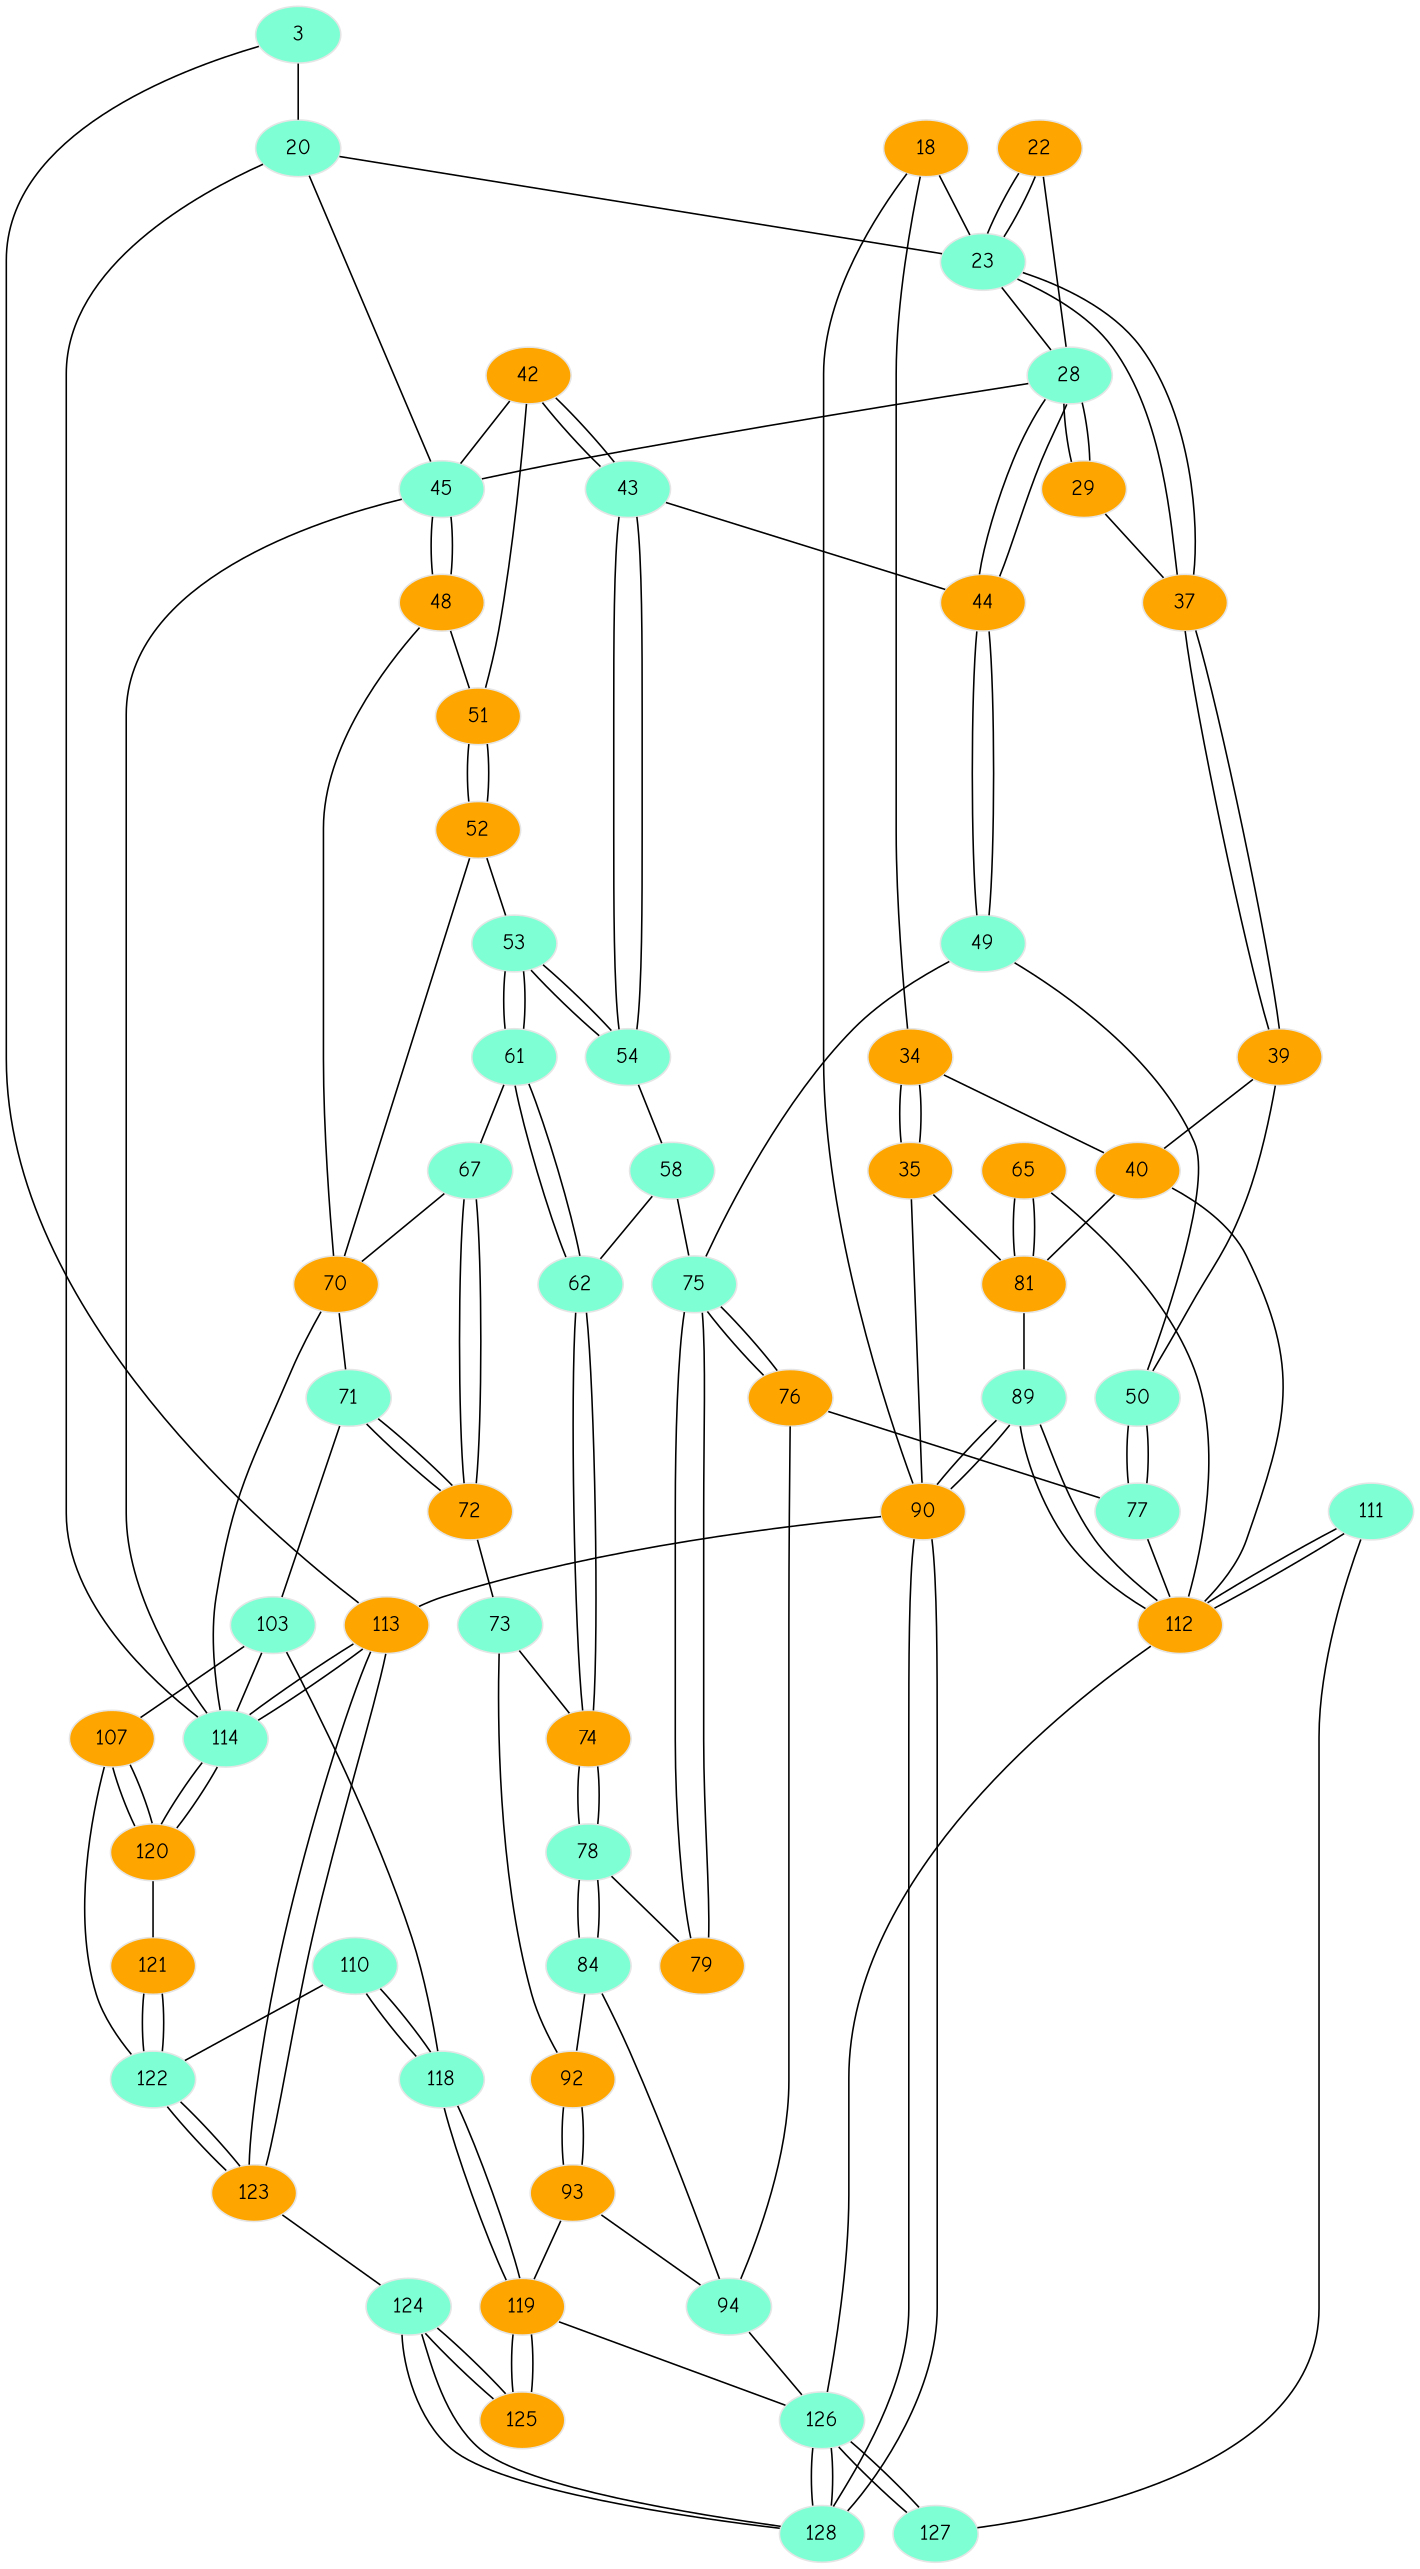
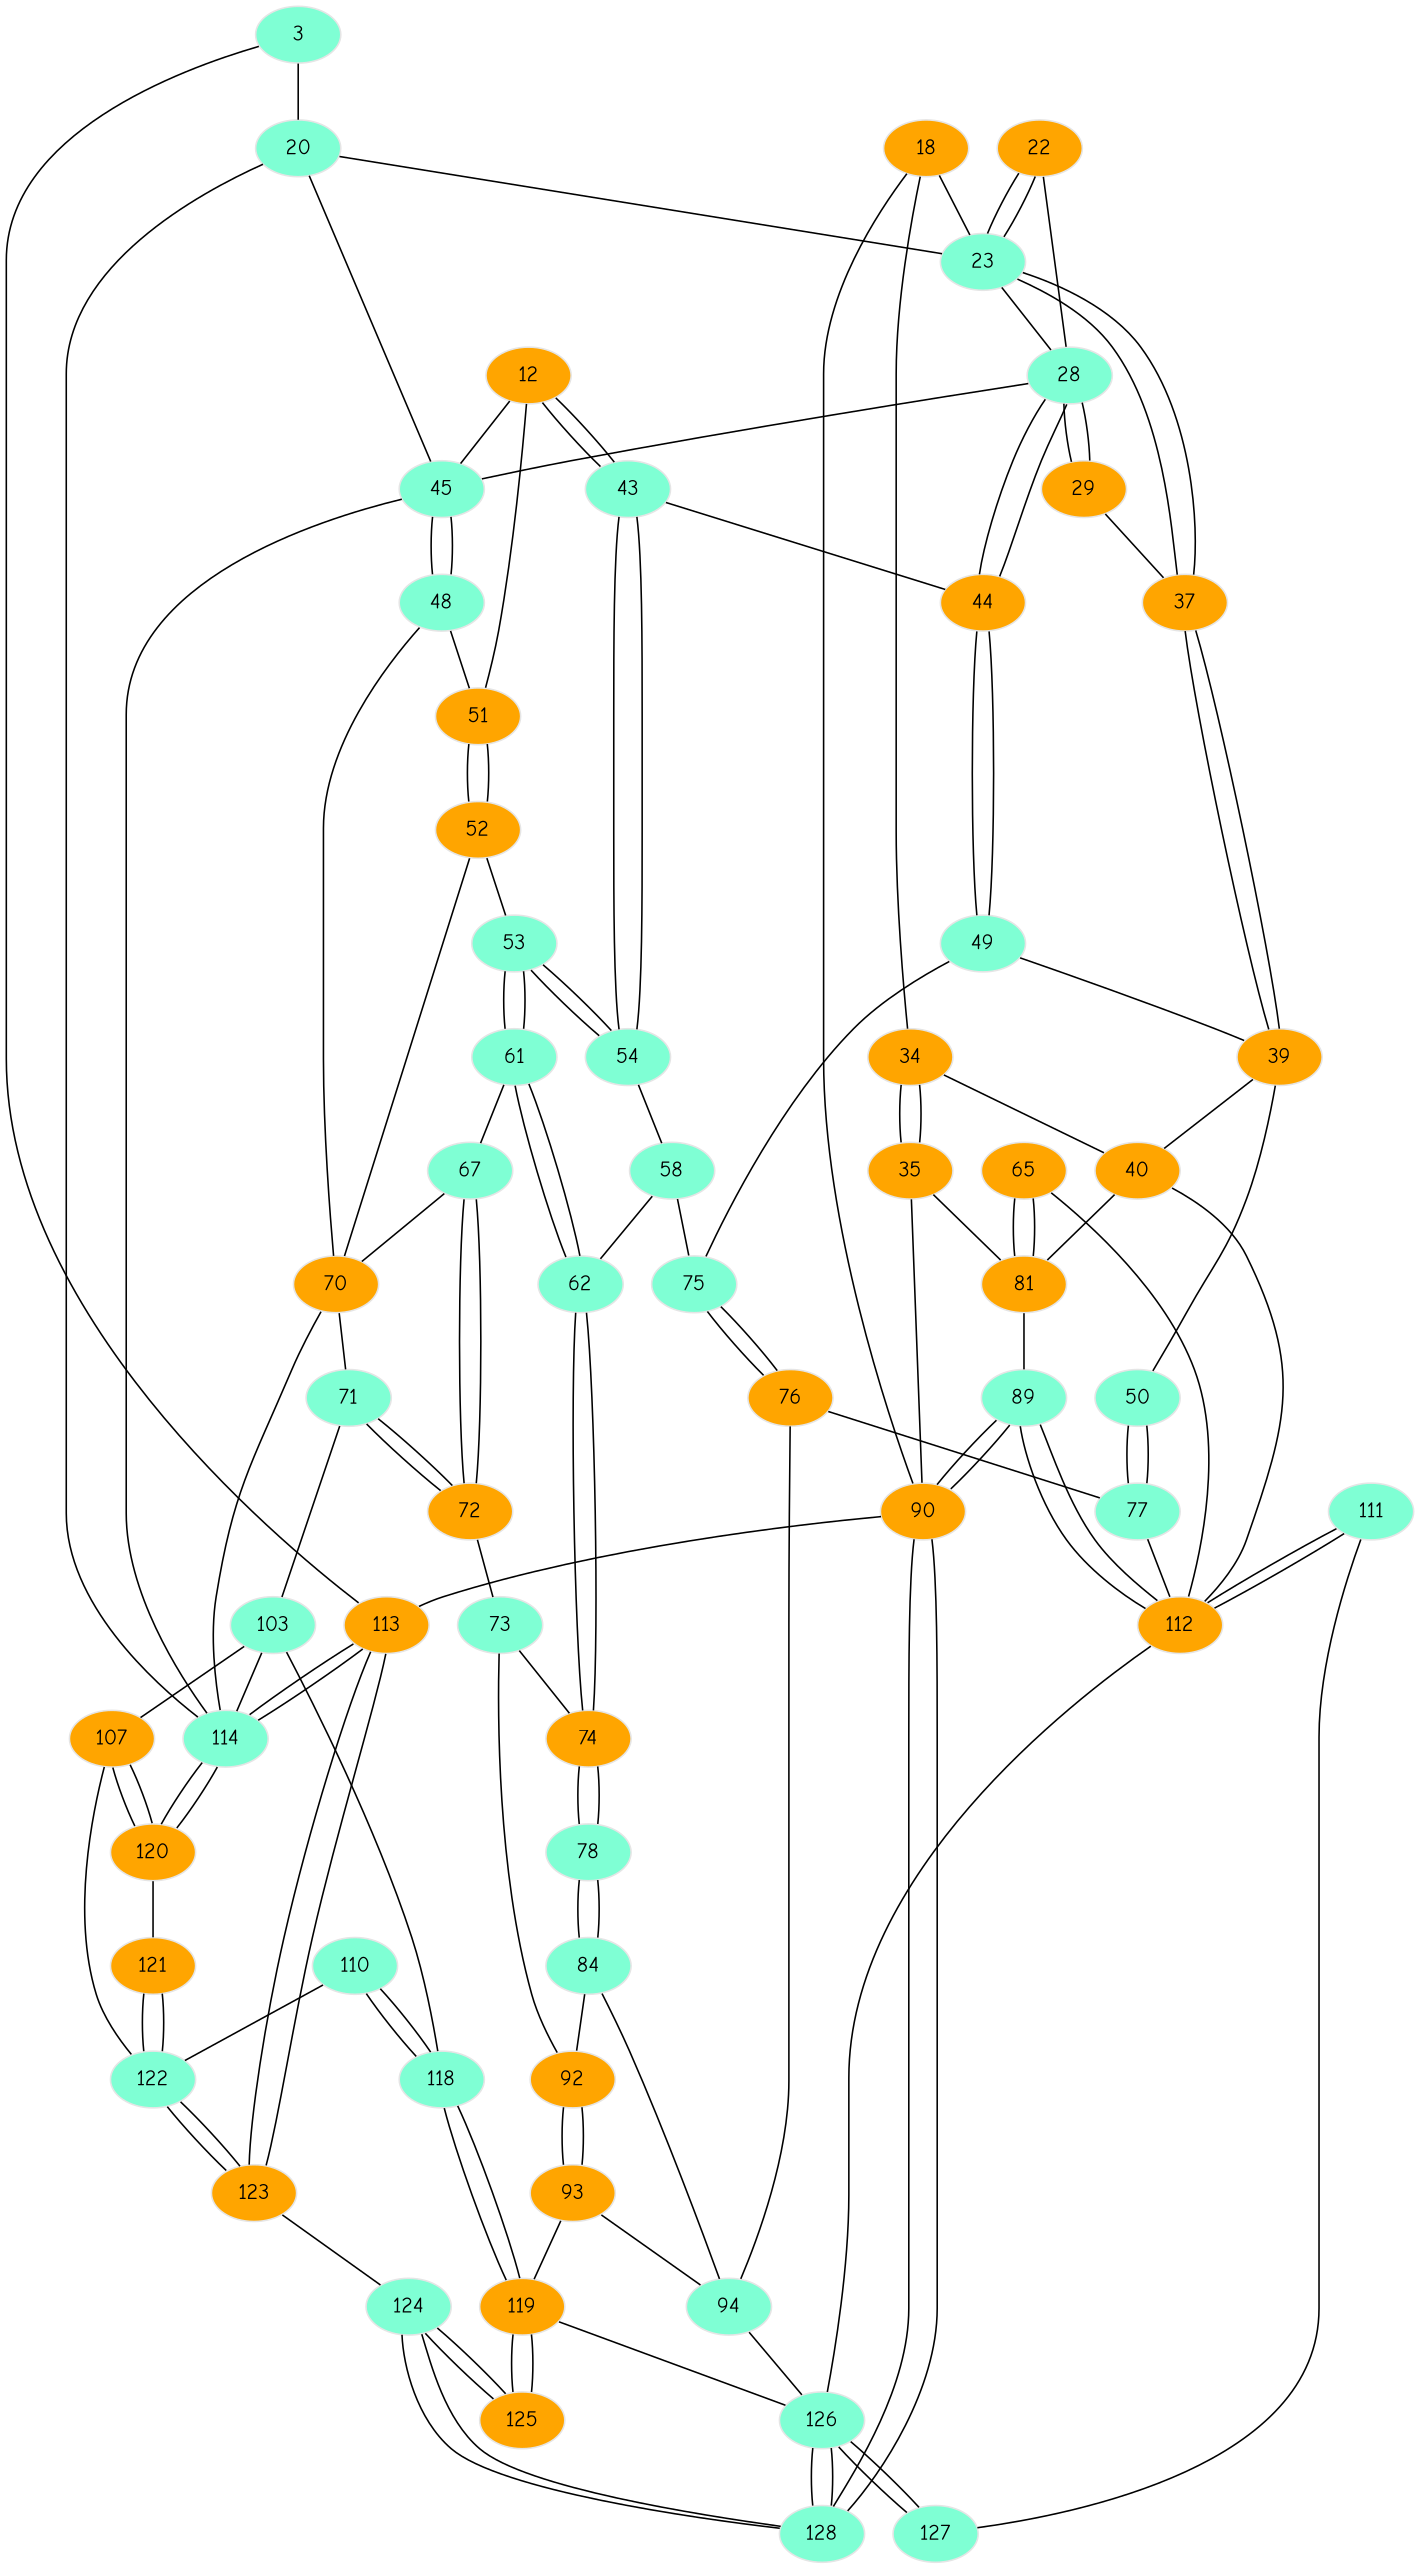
node "42": label "42" -> "12"
node "48": fillcolor orange -> aquamarine
edge "49" -- "50": now "49" -- "39"
node "79": removed
